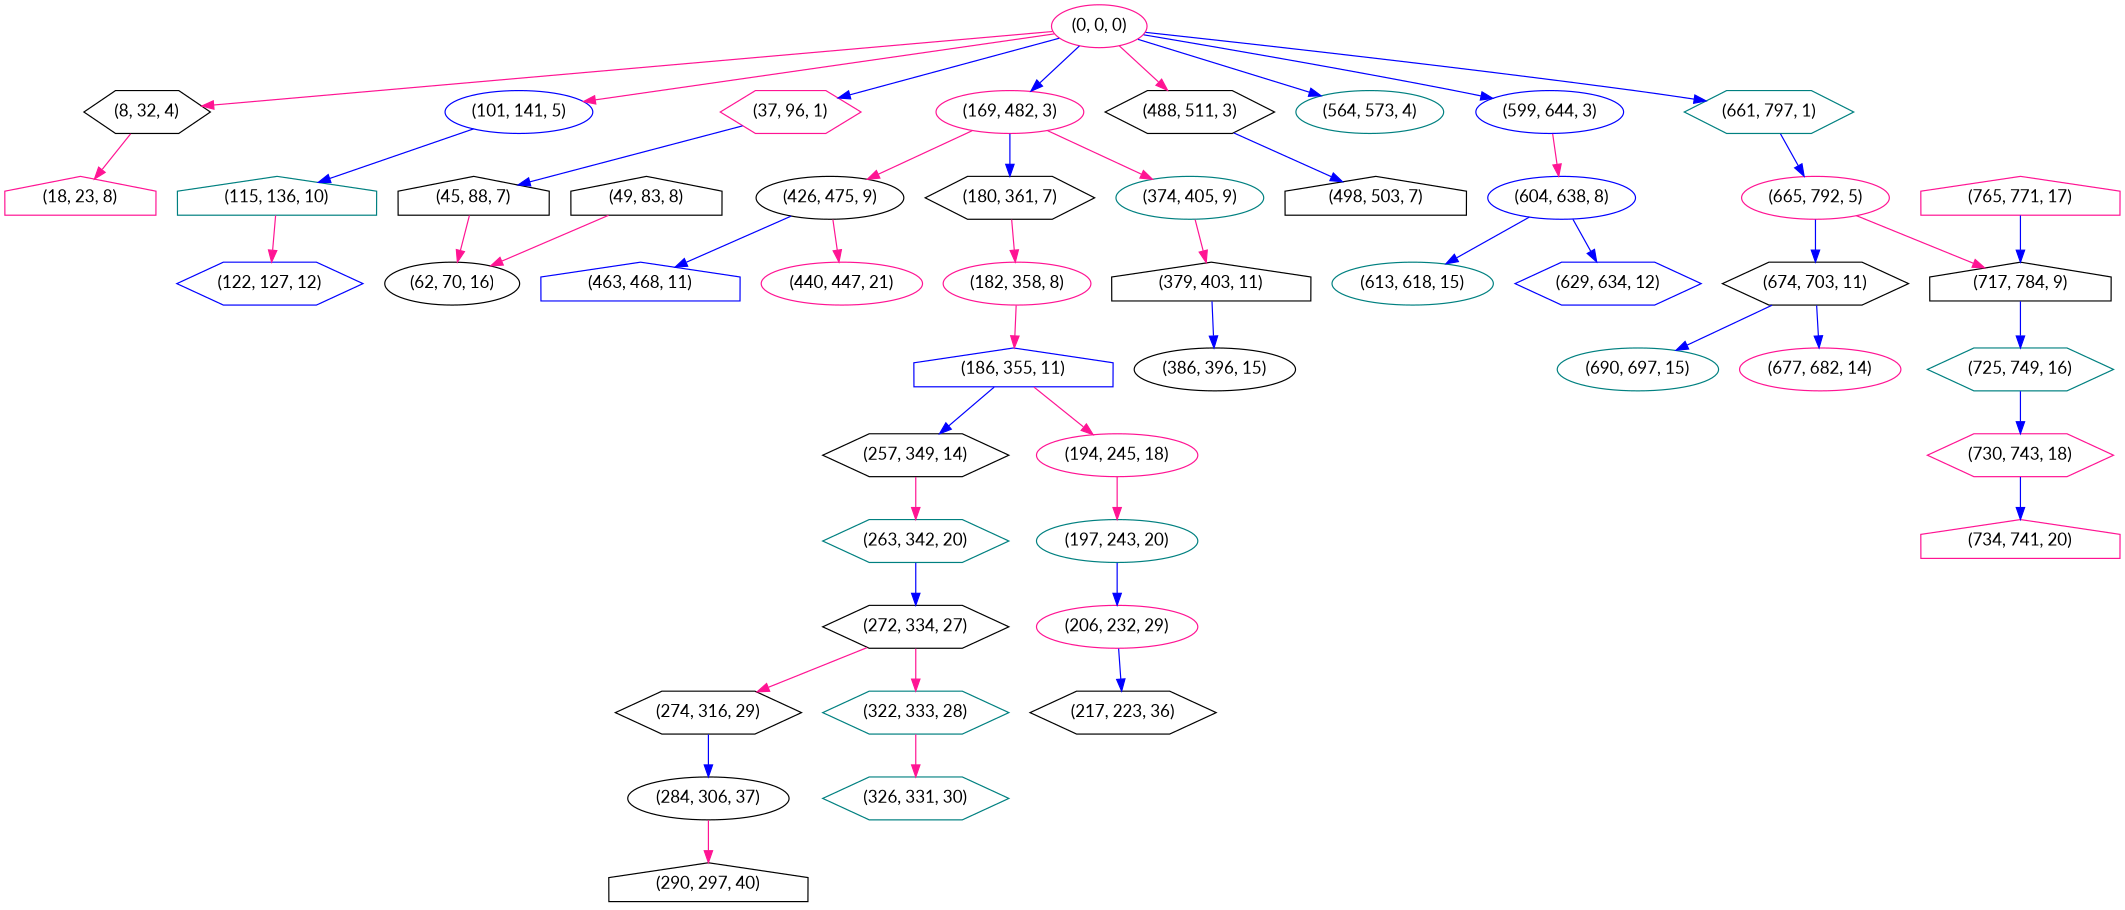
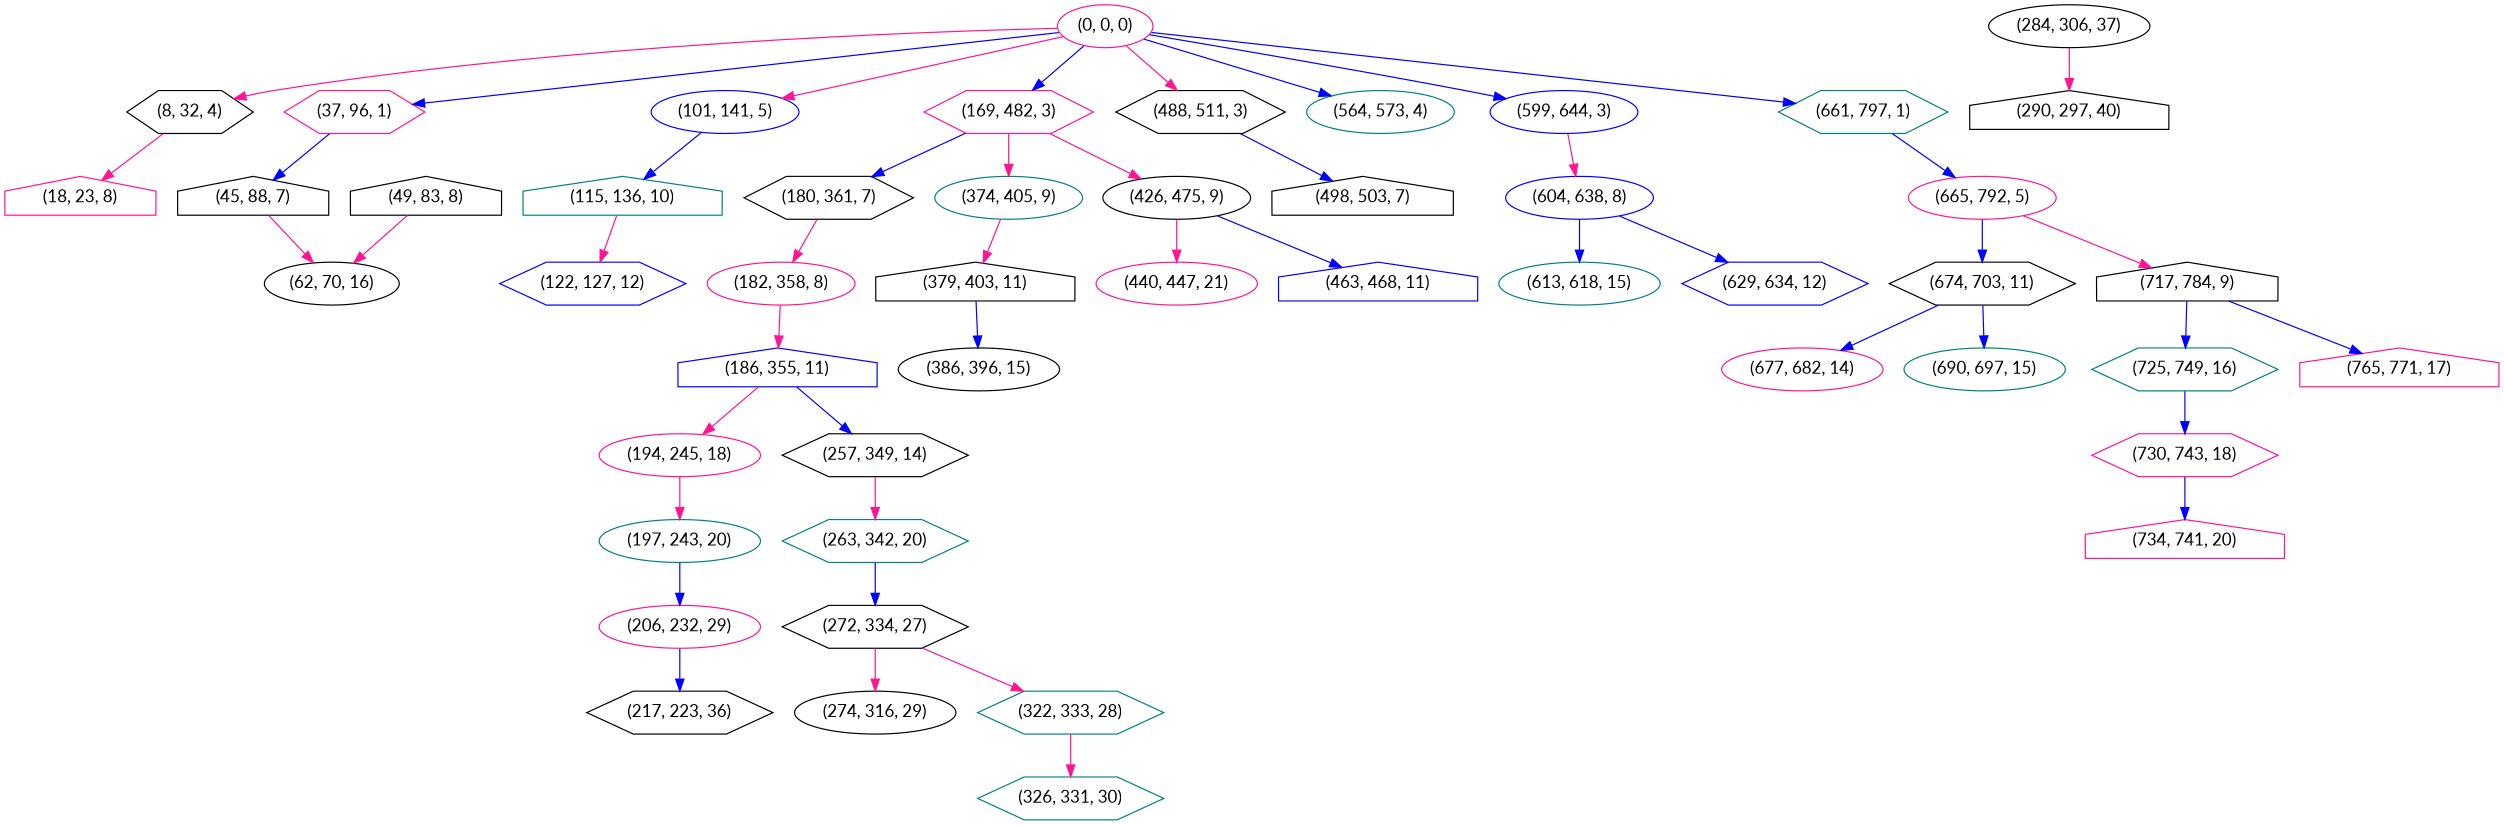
node "(169, 482, 3)": shape ellipse -> hexagon
edge "(765, 771, 17)" -> "(717, 784, 9)": reversed
node "(274, 316, 29)": shape hexagon -> ellipse
edge "(274, 316, 29)" -> "(284, 306, 37)": removed
